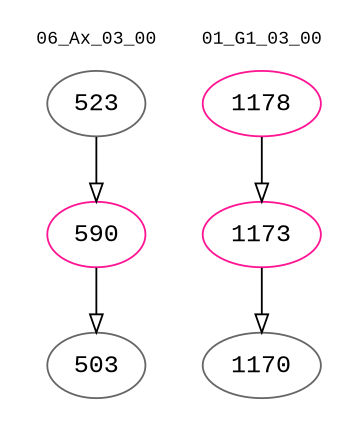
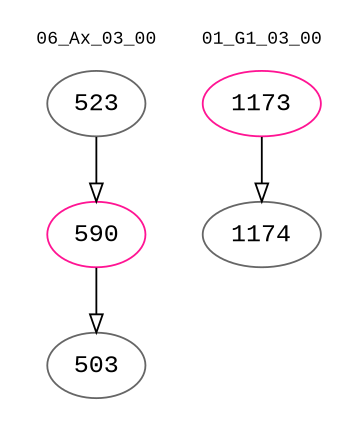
node "1178": removed
node "1170": label "1170" -> "1174"
